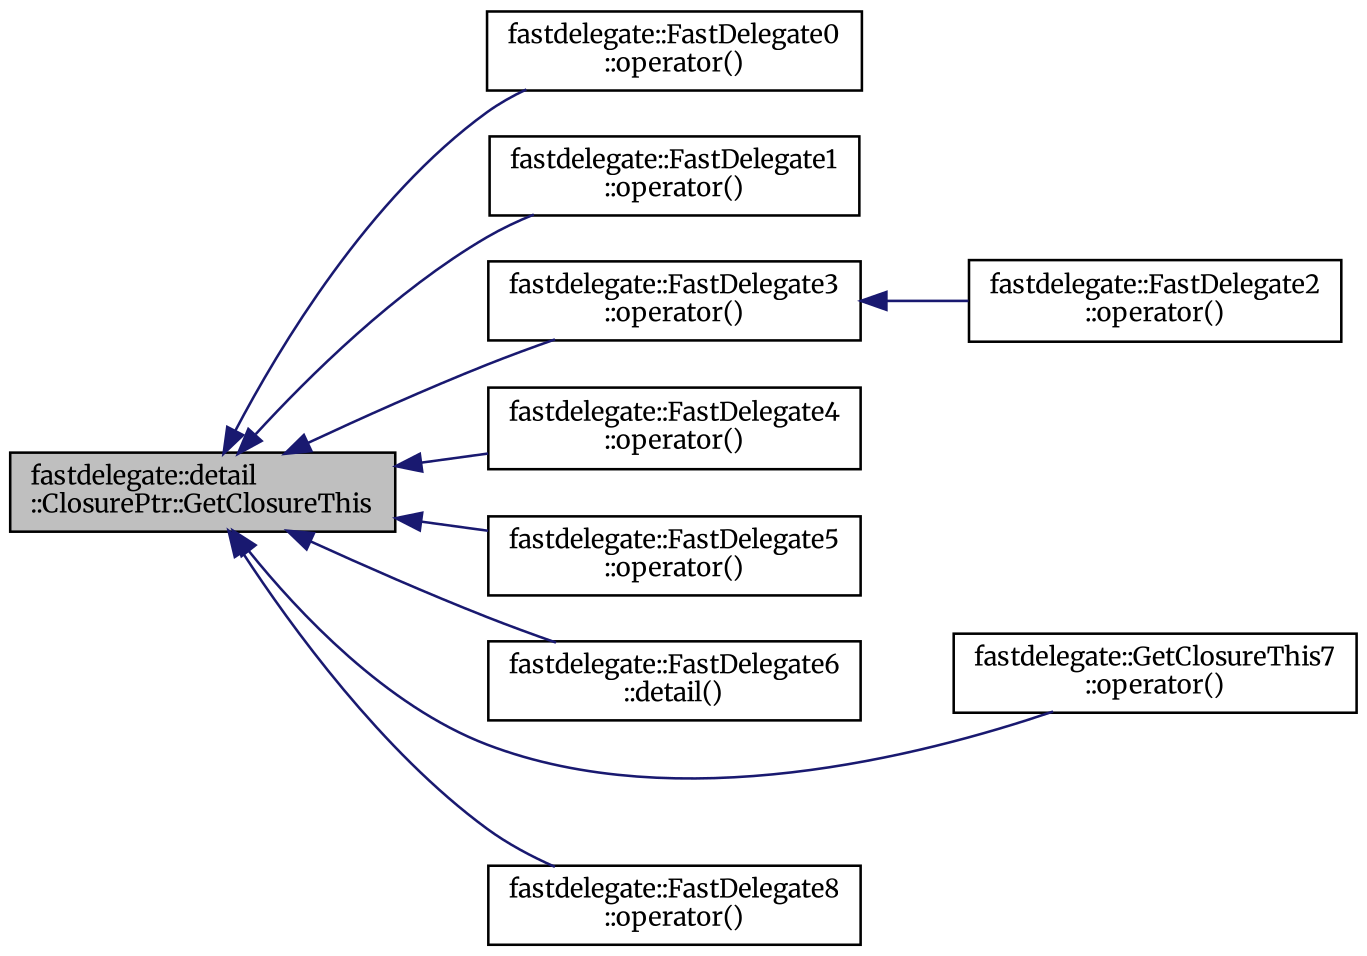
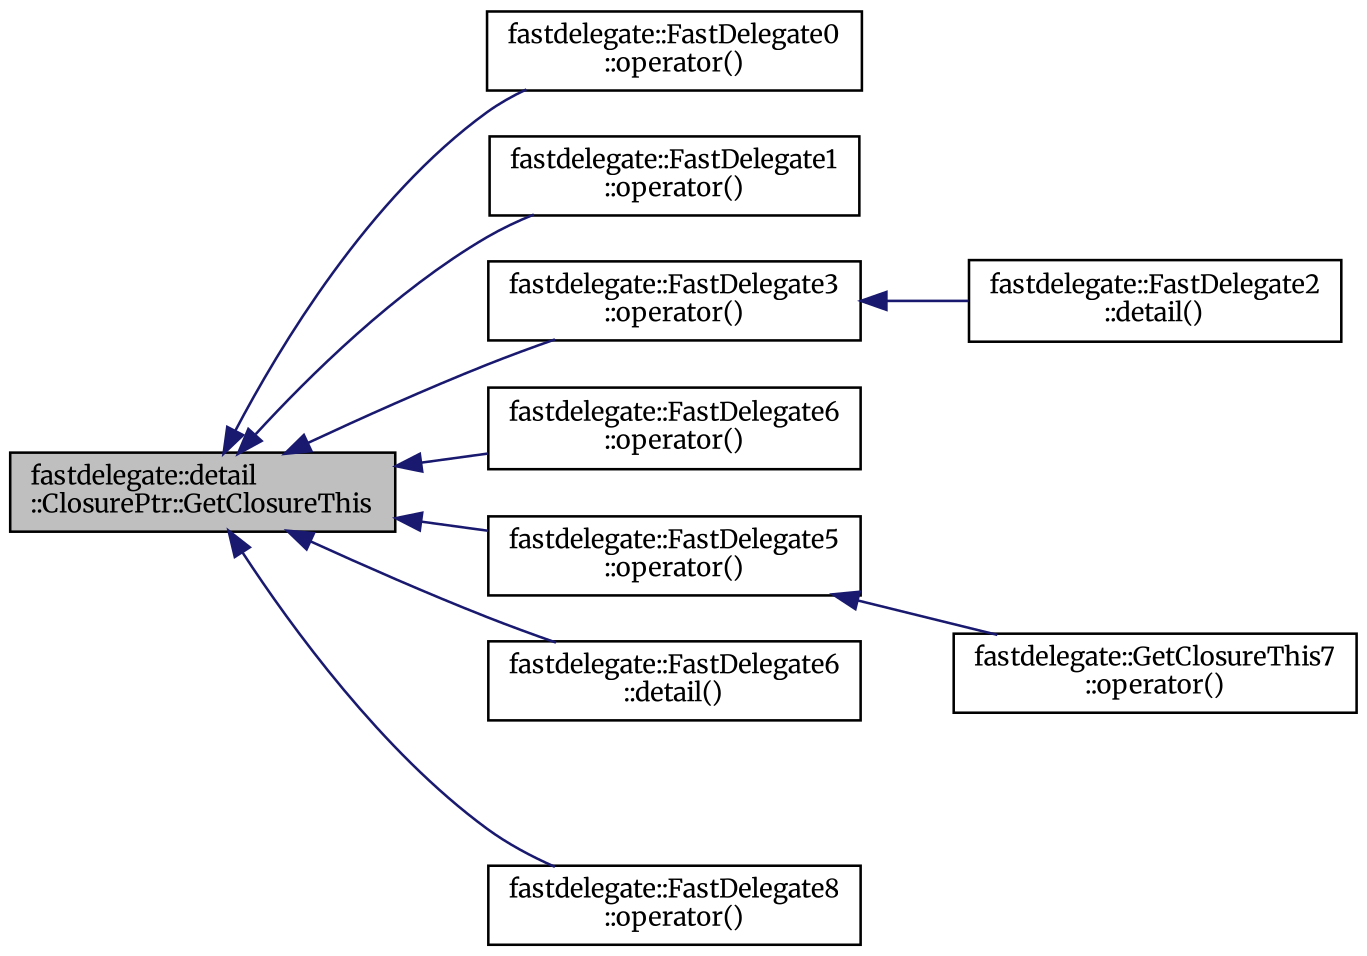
node "fastdelegate::FastDelegate2 ::operator()": label "fastdelegate::FastDelegate2 ::operator()" -> "fastdelegate::FastDelegate2 ::detail()"
node "fastdelegate::FastDelegate4 ::operator()": label "fastdelegate::FastDelegate4 ::operator()" -> "fastdelegate::FastDelegate6 ::operator()"
edge "fastdelegate::GetClosureThis7 ::operator()" -> "fastdelegate::detail ::ClosurePtr::GetClosureThis": now "fastdelegate::GetClosureThis7 ::operator()" -> "fastdelegate::FastDelegate5 ::operator()"
